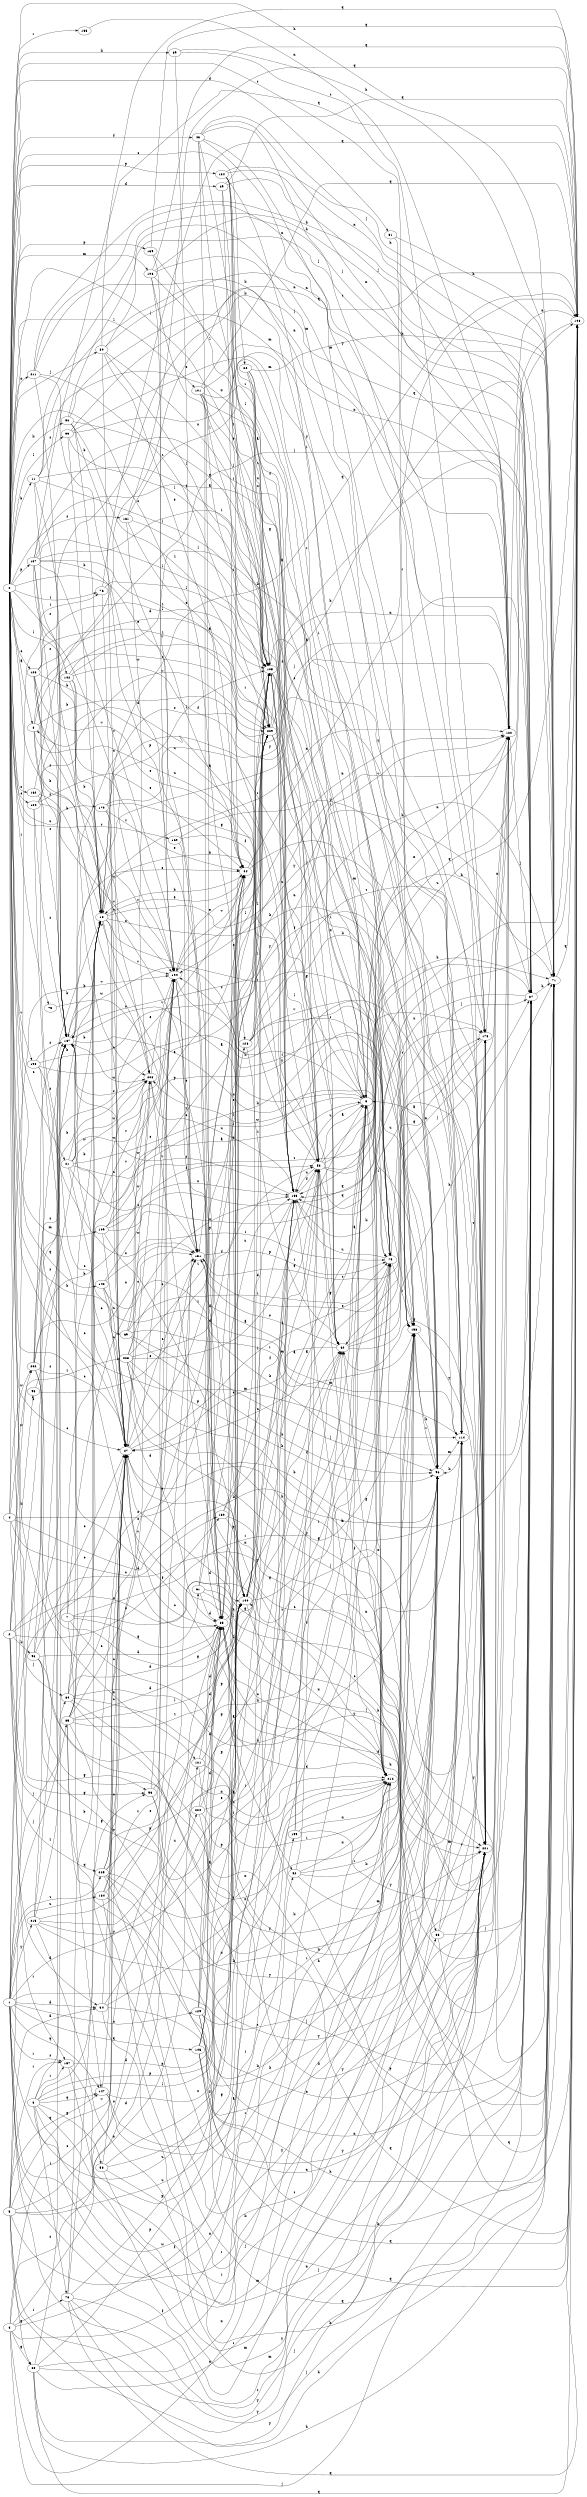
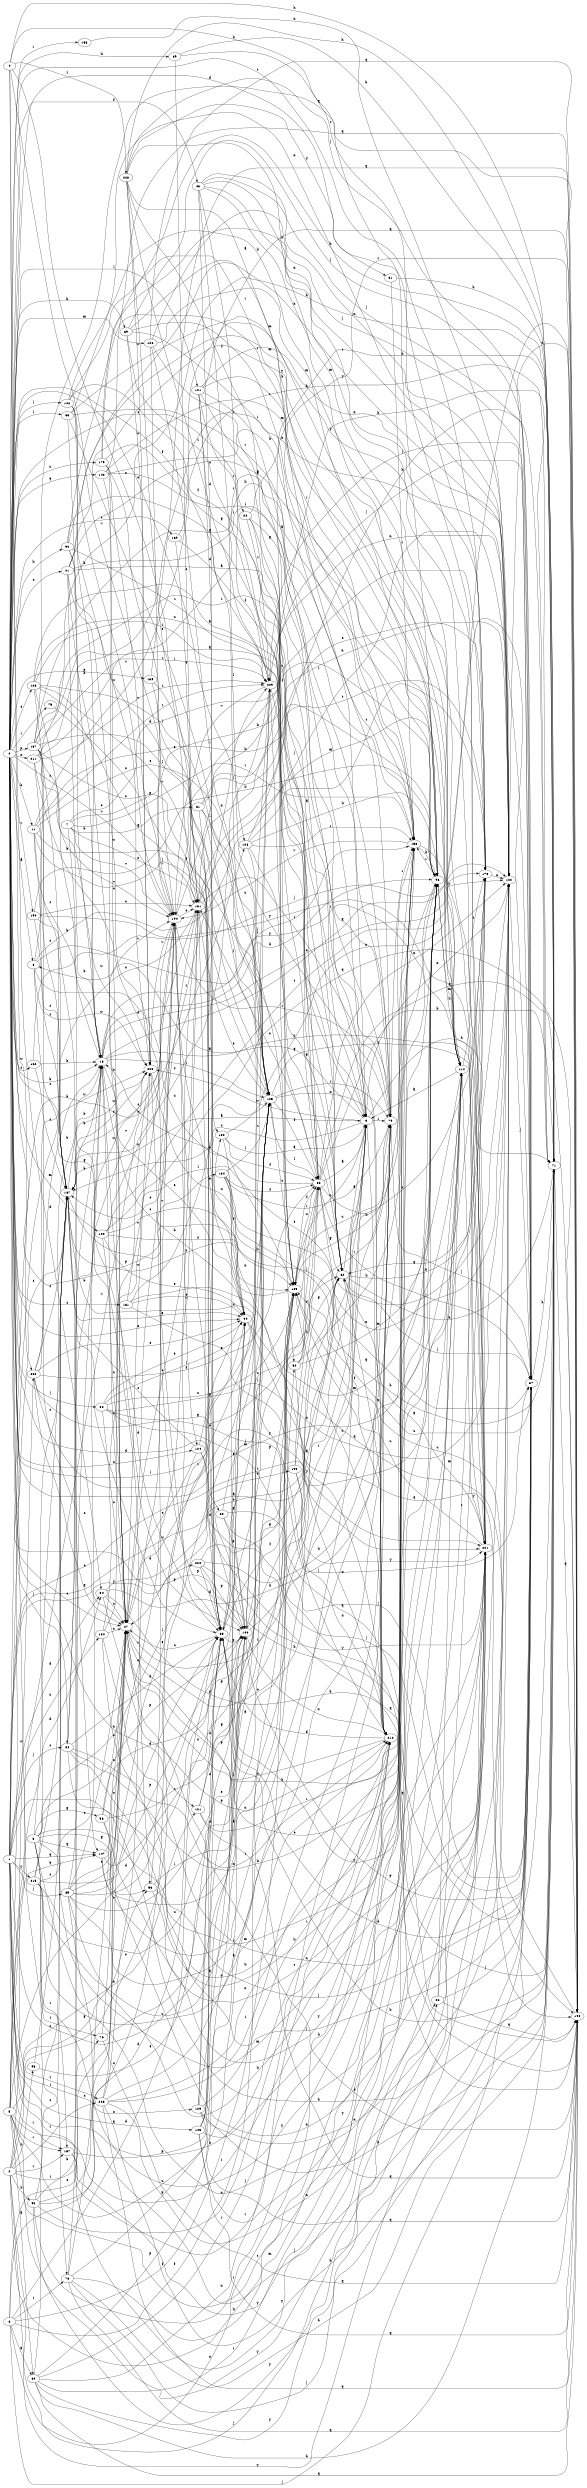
edge "124" -> "194": reversed
edge "140" -> "53": now "35" -> "53"
